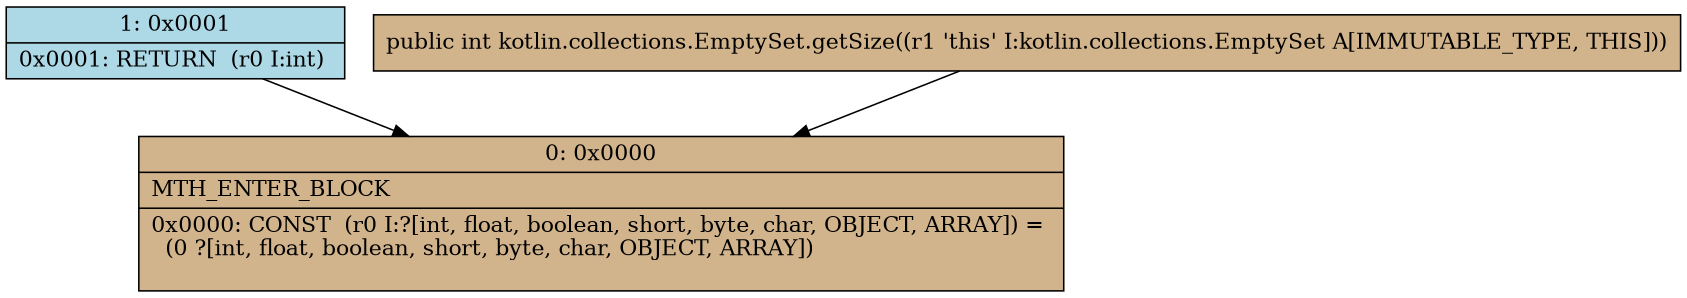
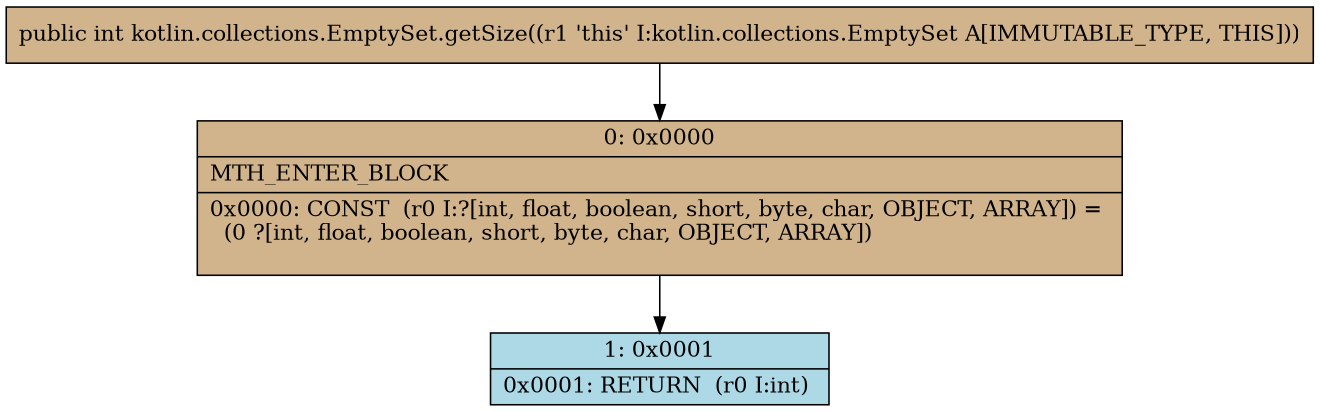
edge "1: 0x0001" -> "0: 0x0000": reversed
